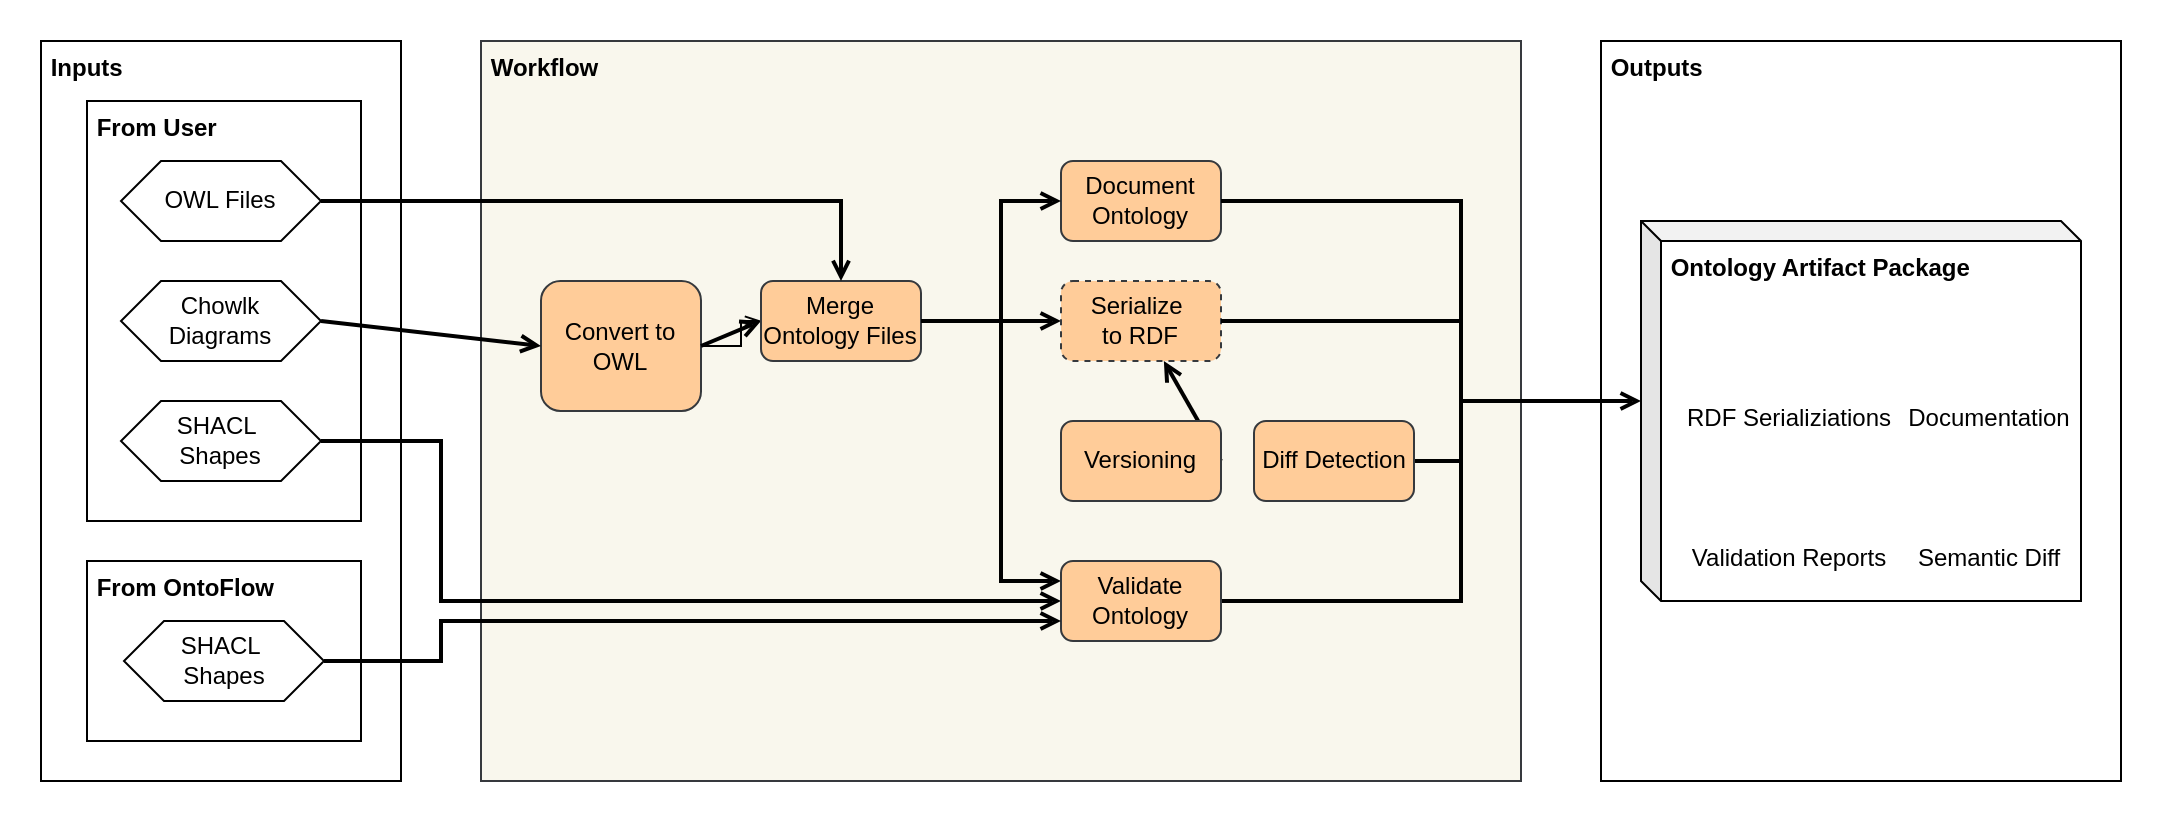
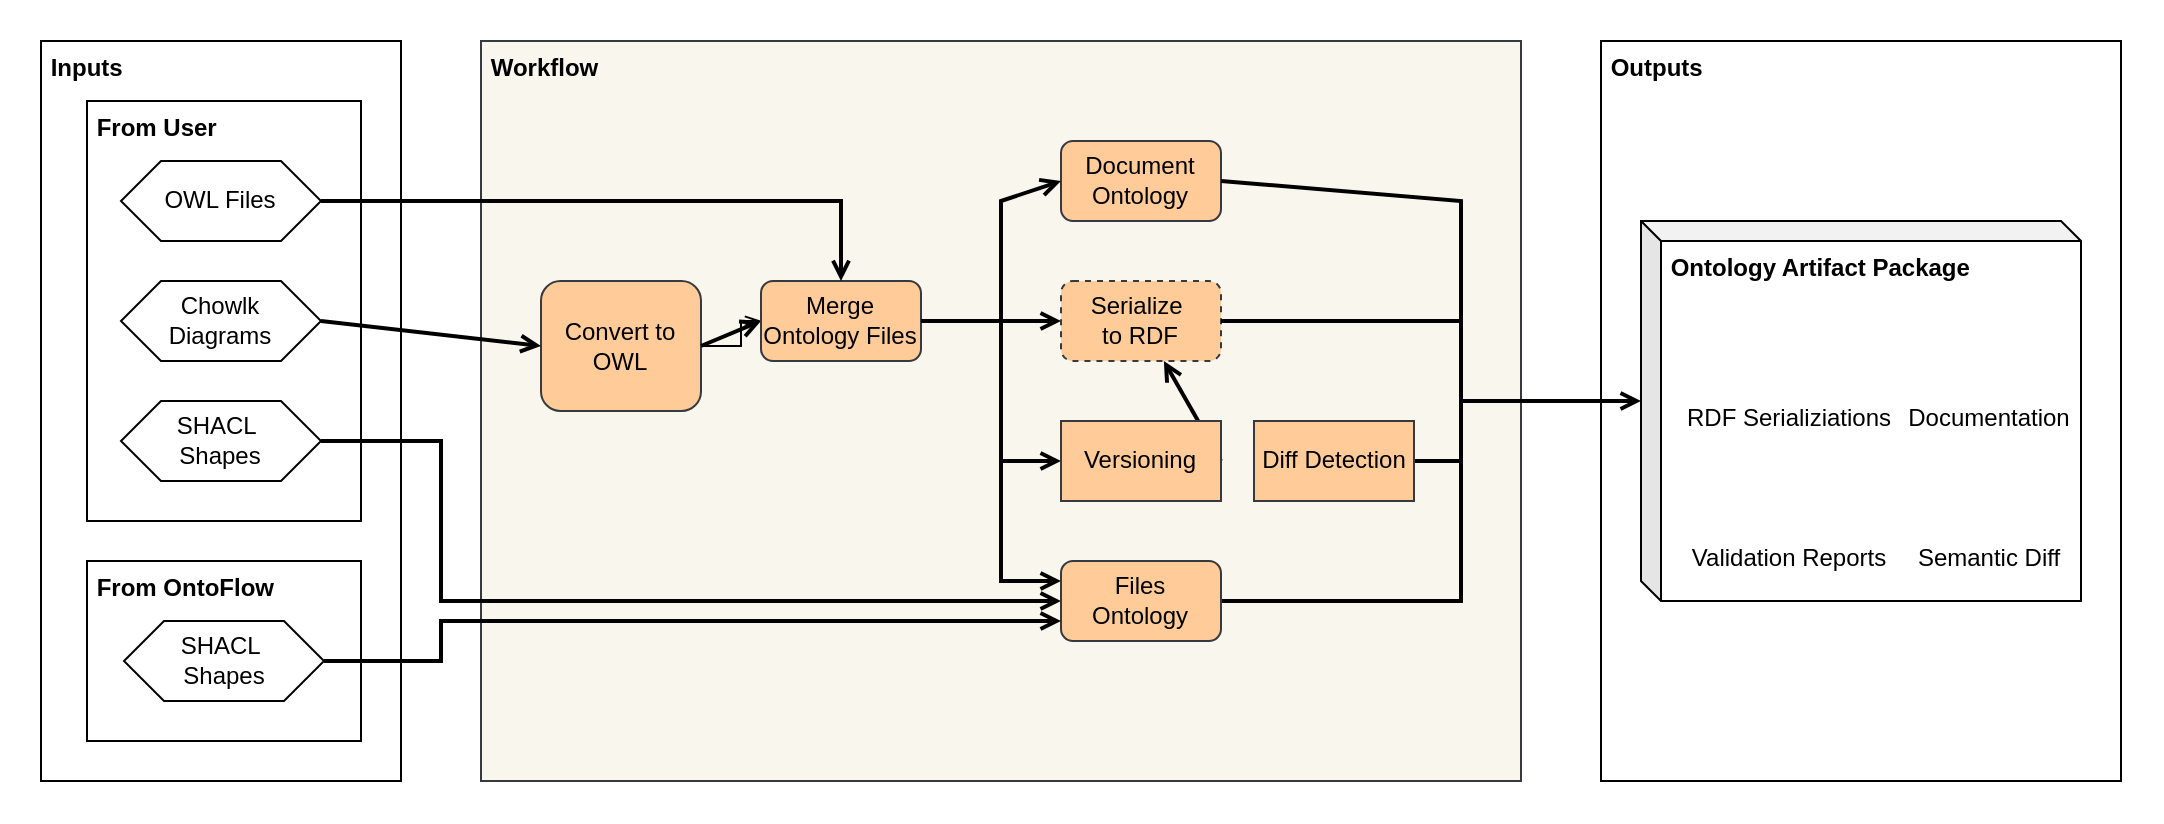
node "Document Ontology": moved (1141, 201) -> (1141, 181)
edge "Merge Ontology Files" -> "Versioning": added
node "Versioning": shape rounded rectangle -> rectangle
node "Diff Detection": shape rounded rectangle -> rectangle
node "Validate Ontology": label "Validate Ontology" -> "Files Ontology"
